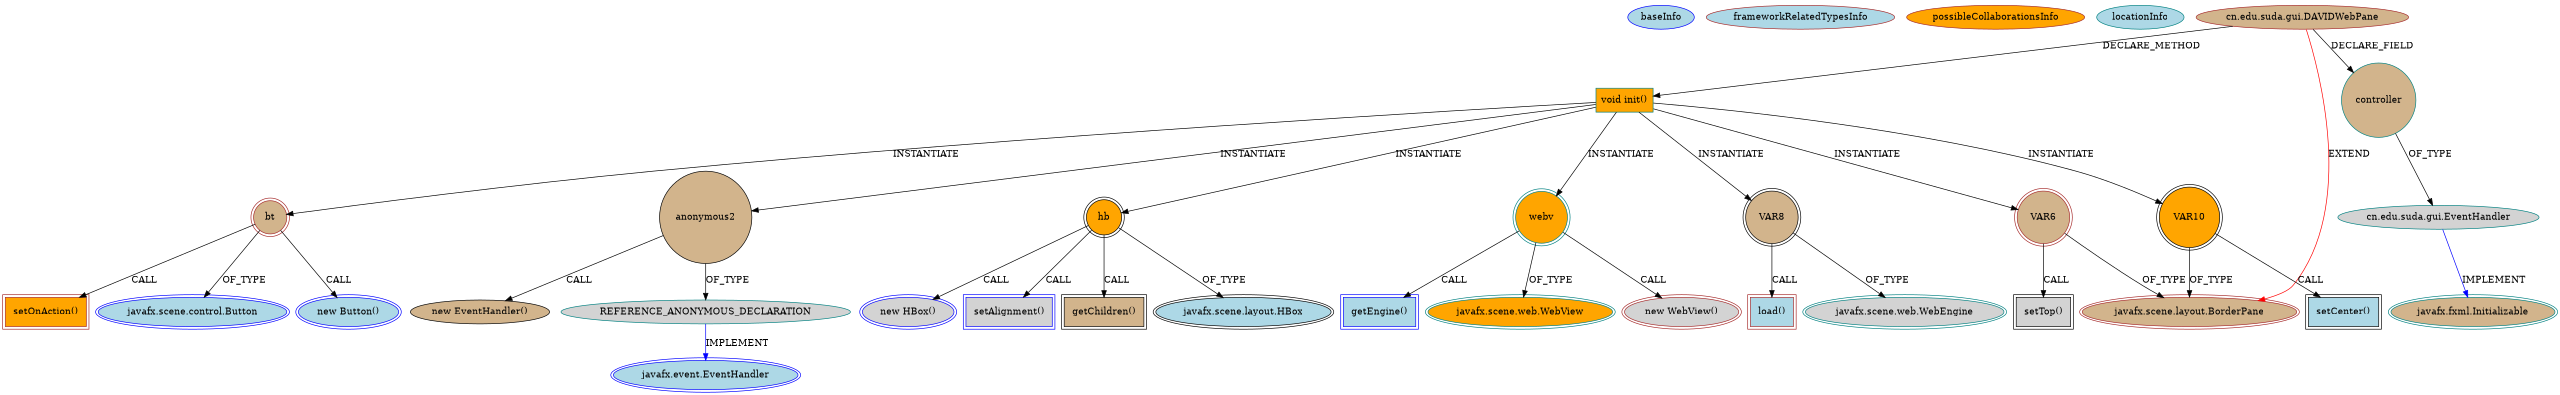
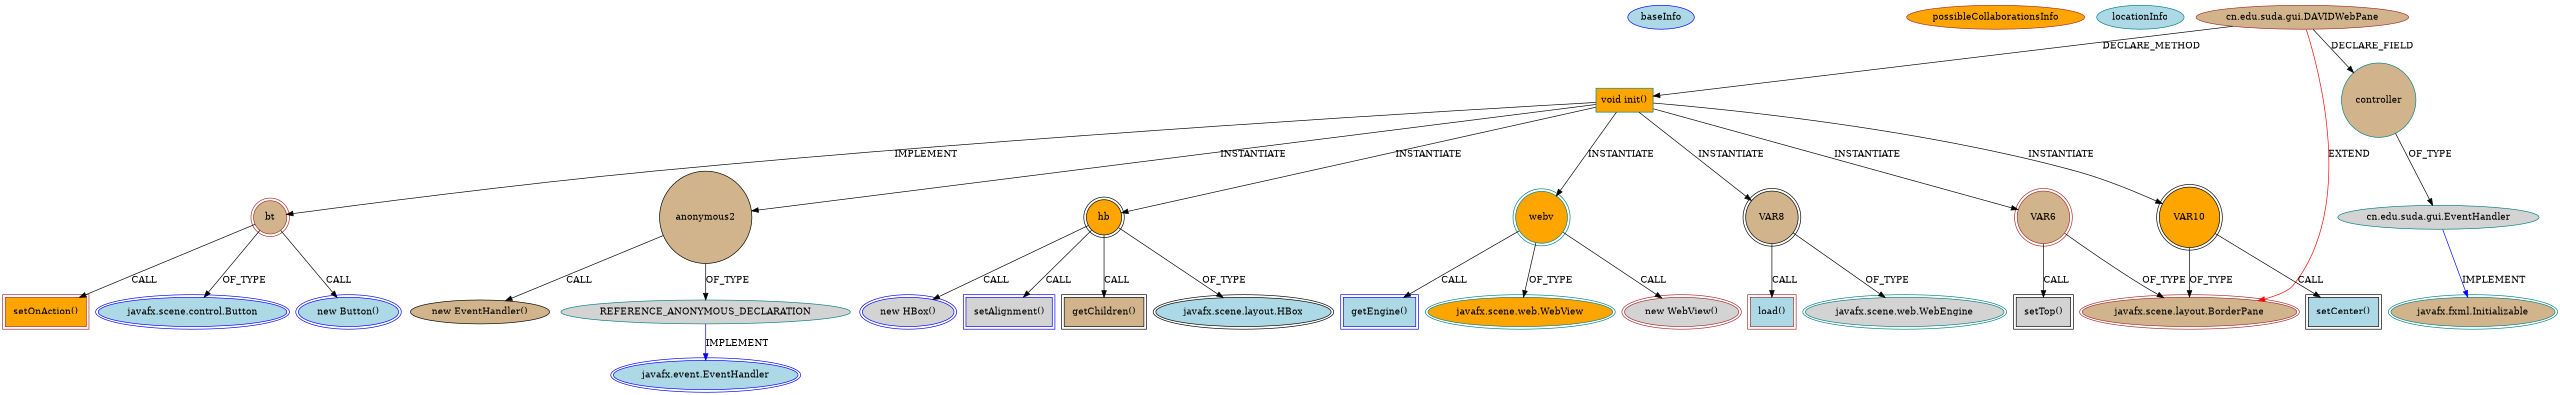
node "frameworkRelatedTypesInfo": removed
edge "void init()" -> "bt": label "INSTANTIATE" -> "IMPLEMENT"
